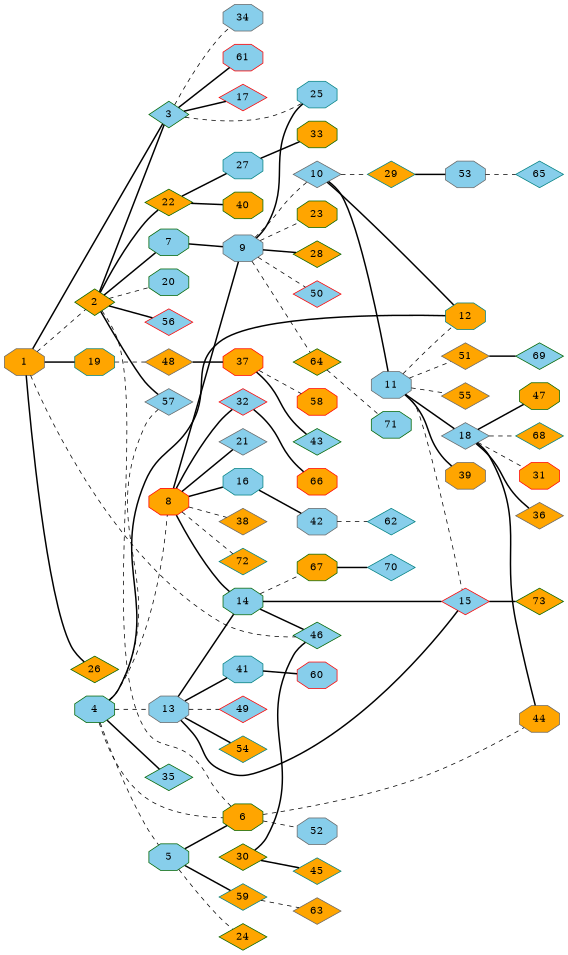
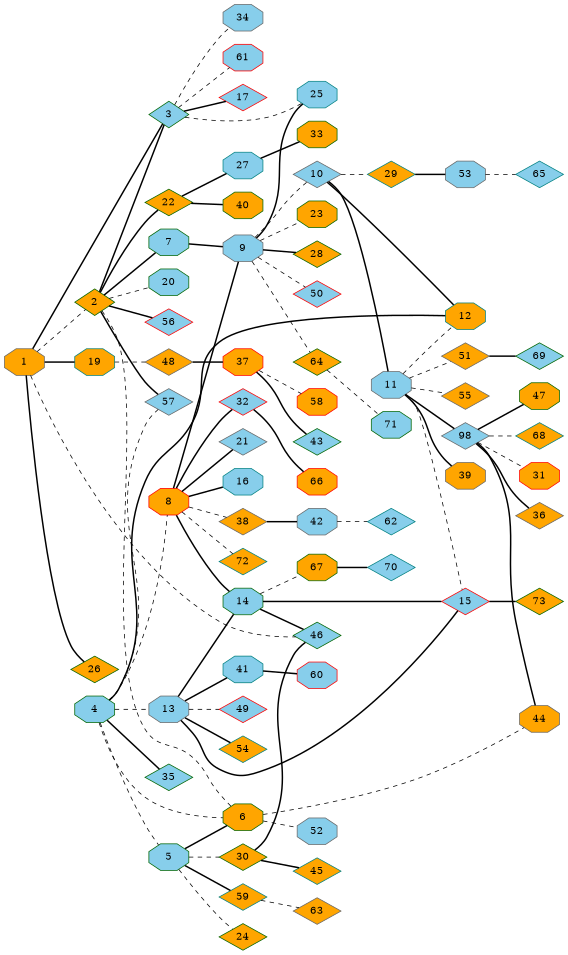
edge "61" -- "3": style bold -> dashed
node "18": label "18" -> "98"
edge "16" -- "42": now "38" -- "42"
edge "5" -- "30": added
